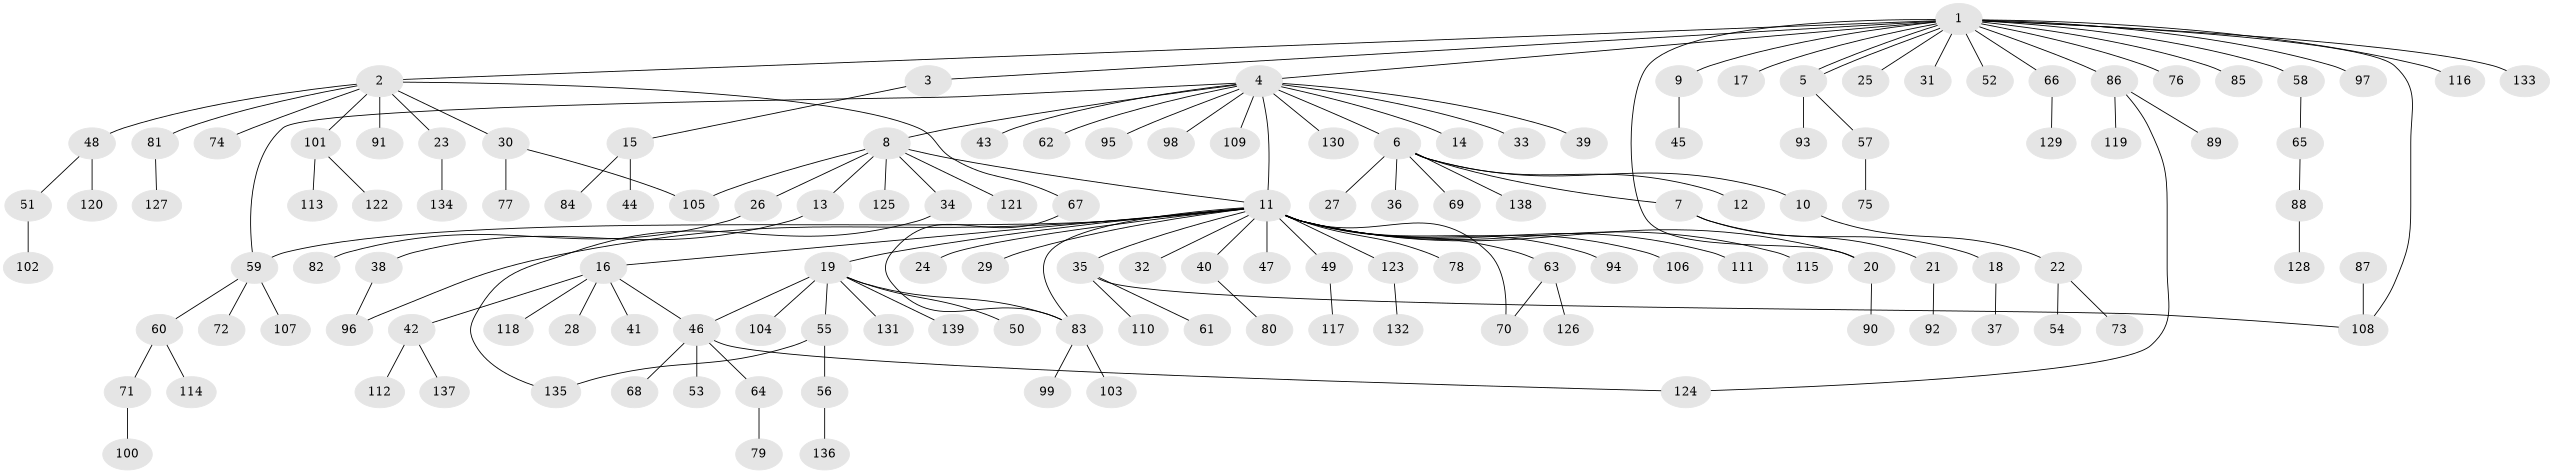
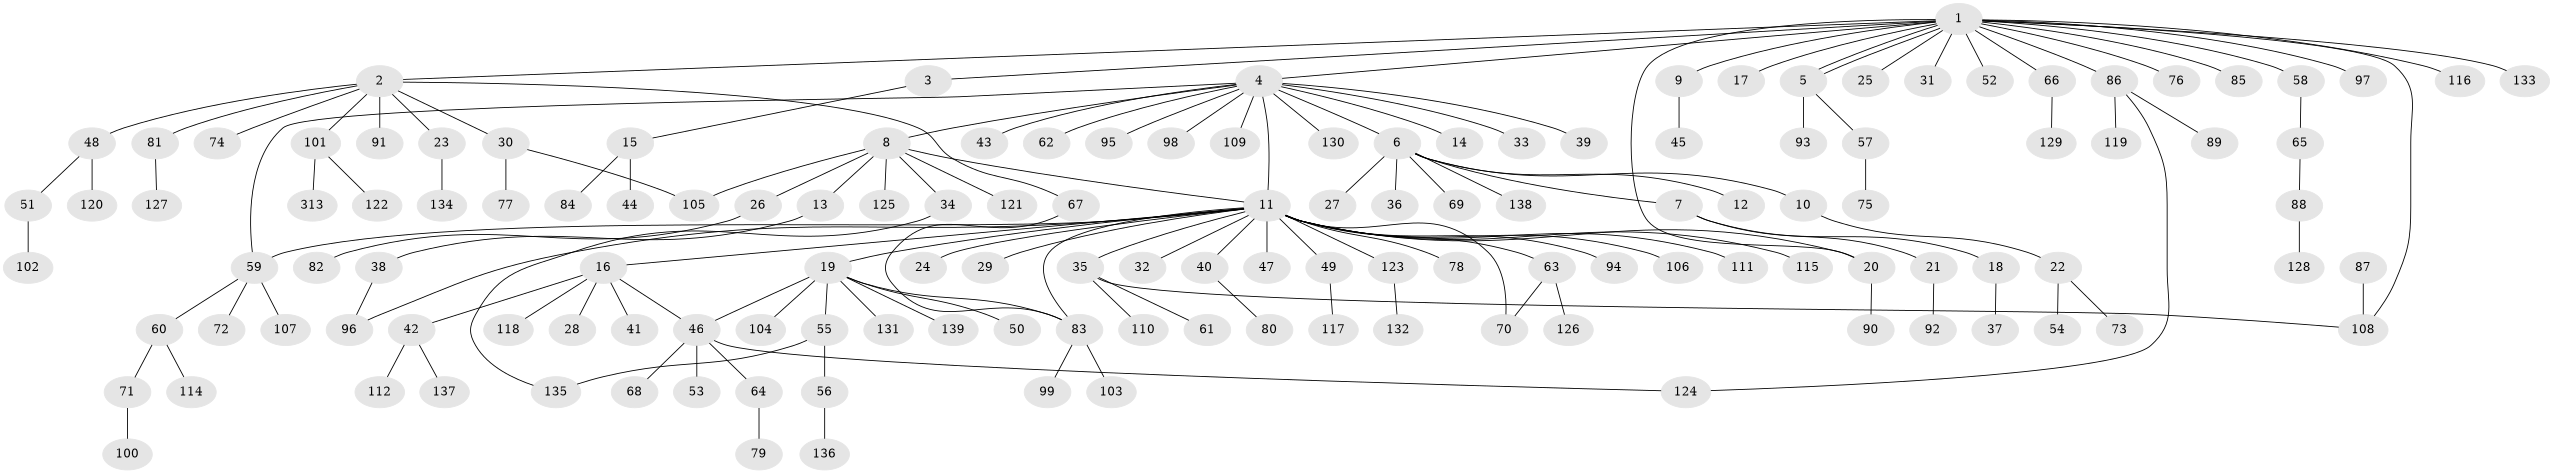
node "113": label "113" -> "313"
